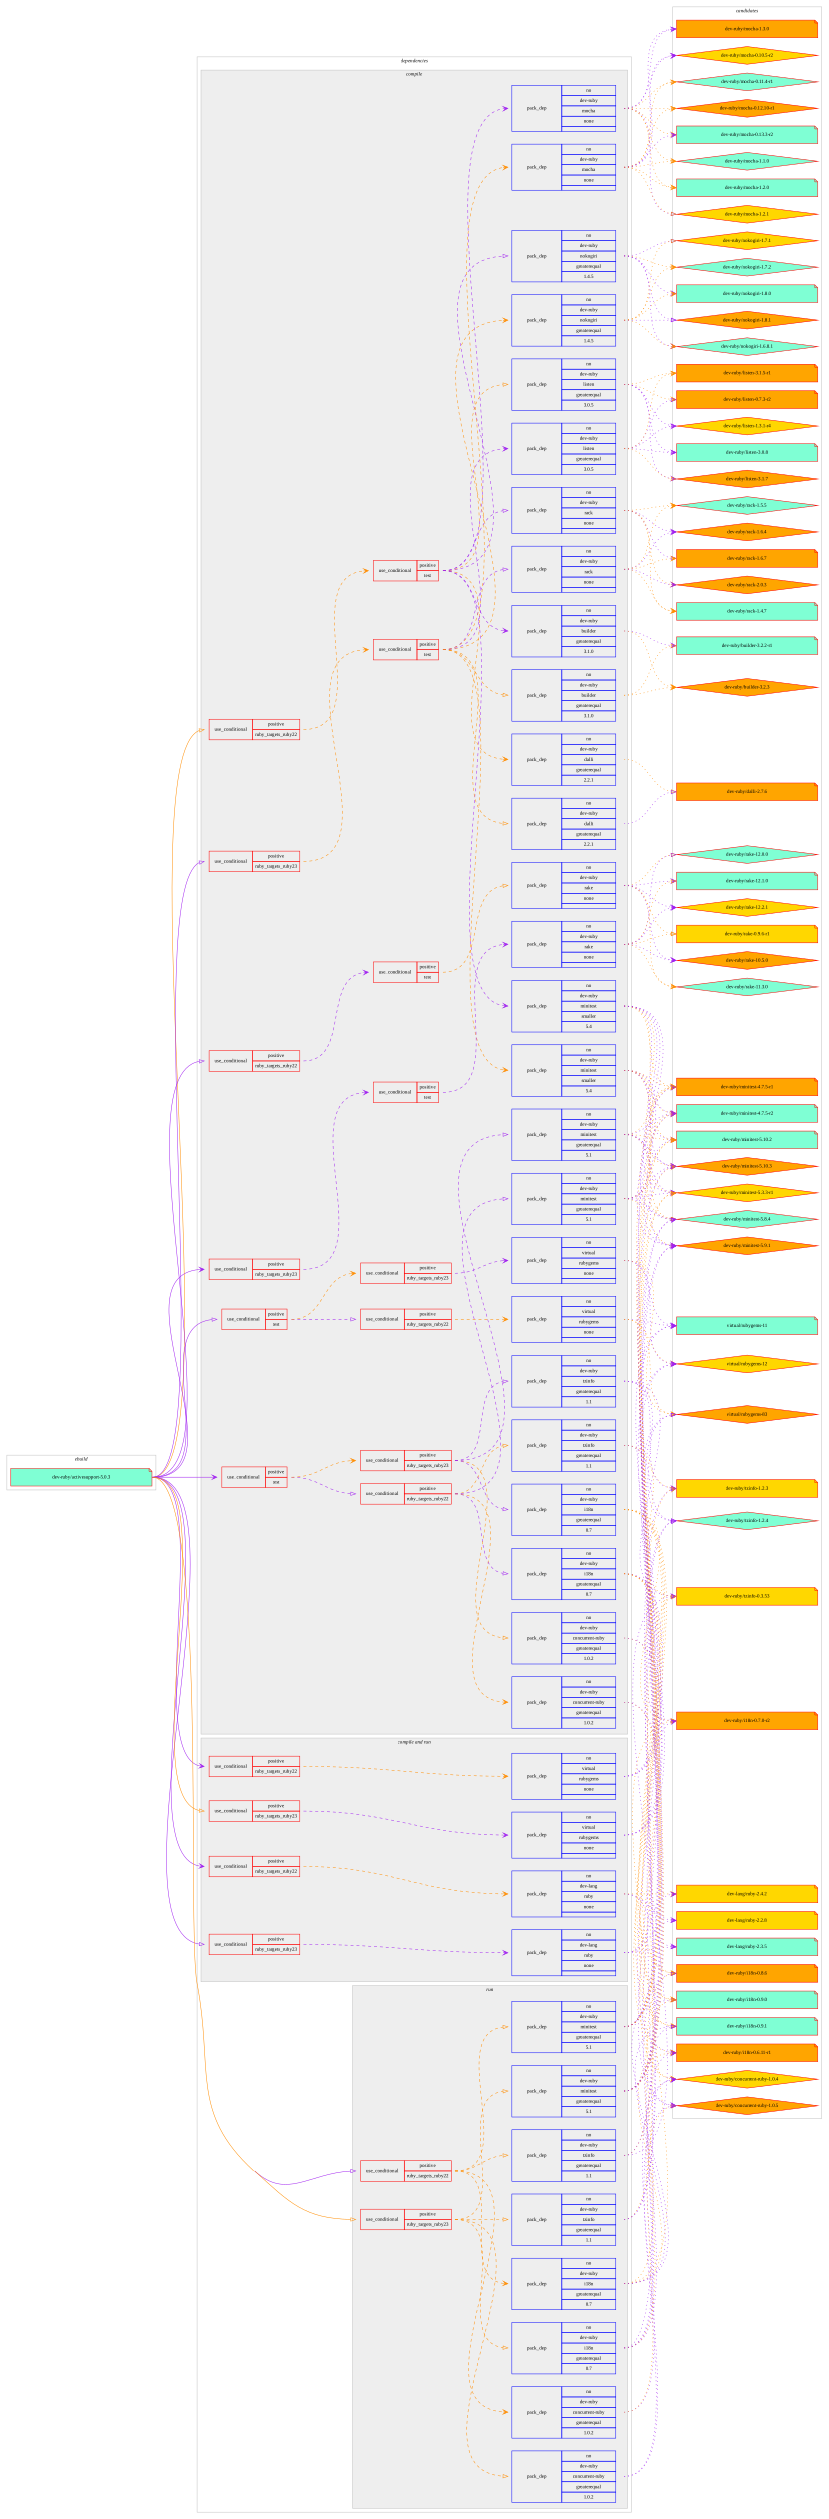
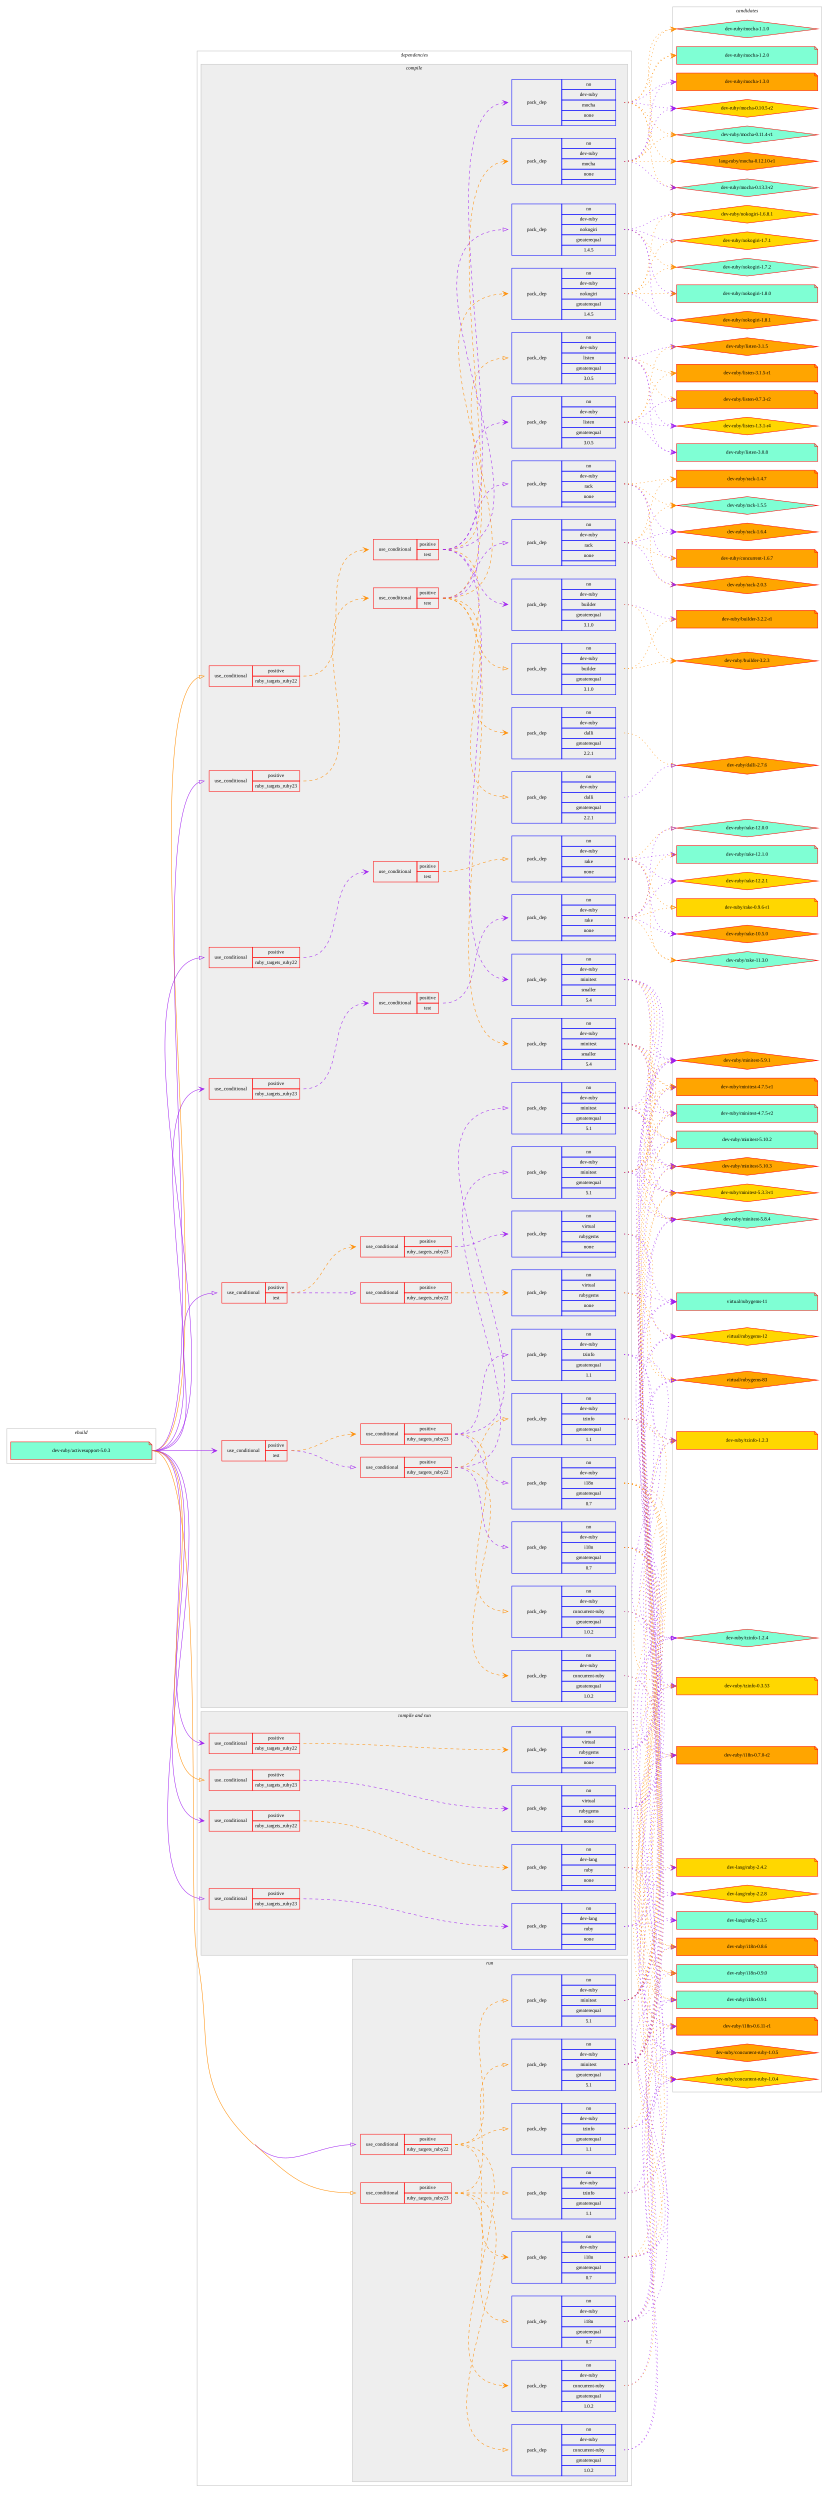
node "dev-ruby/mocha-0.12.10-r1": label "dev-ruby/mocha-0.12.10-r1" -> "lang-ruby/mocha-0.12.10-r1"
node "dev-ruby/mocha-0.13.3-r2": shape note -> diamond
node "dev-ruby/mocha-1.2.1": removed
node "dev-ruby/nokogiri-1.6.8.1": fillcolor aquamarine -> gold
node "dev-ruby/listen-3.1.7": label "dev-ruby/listen-3.1.7" -> "dev-ruby/listen-3.1.5"
node "dev-ruby/rack-1.6.7": label "dev-ruby/rack-1.6.7" -> "dev-ruby/concurrent-1.6.7"
node "dev-ruby/rack-1.4.7": fillcolor aquamarine -> orange
node "dev-ruby/builder-3.2.2-r1": fillcolor aquamarine -> orange
node "dev-ruby/dalli-2.7.6": shape note -> diamond
node "dev-lang/ruby-2.2.8": shape note -> diamond
